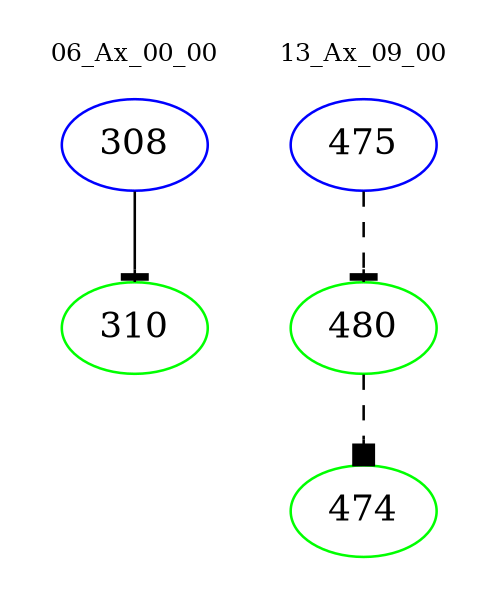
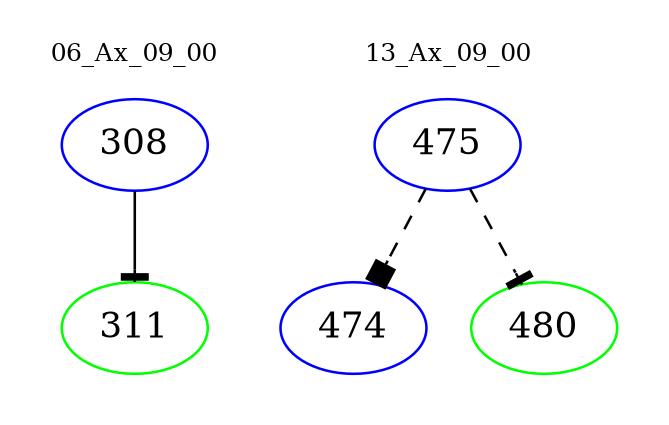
cluster "06_Ax_00_00": label "06_Ax_00_00" -> "06_Ax_09_00"
node "310": label "310" -> "311"
edge "480" -> "474": now "475" -> "474"
node "474": color green -> blue
